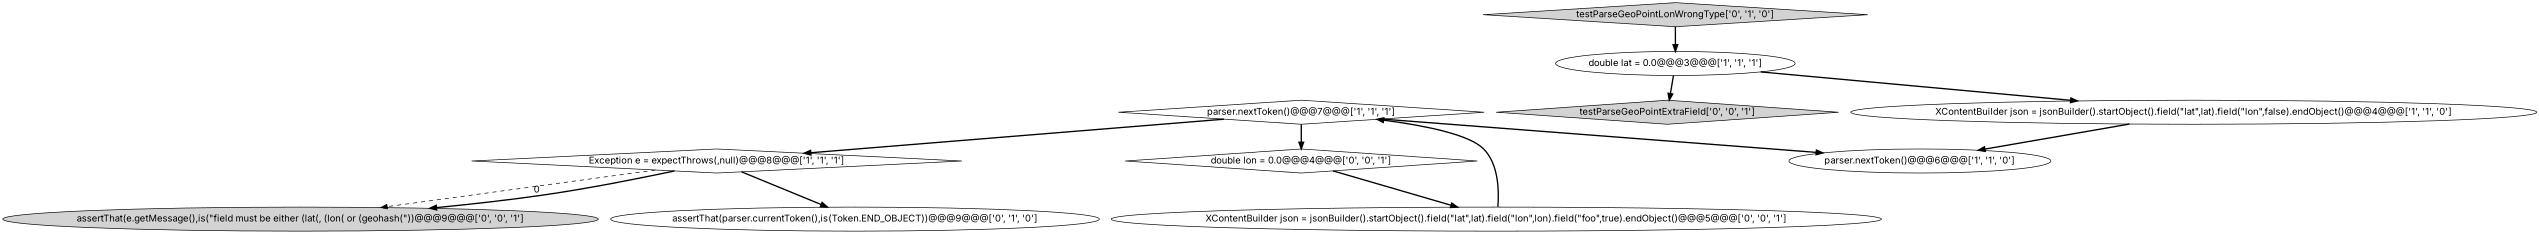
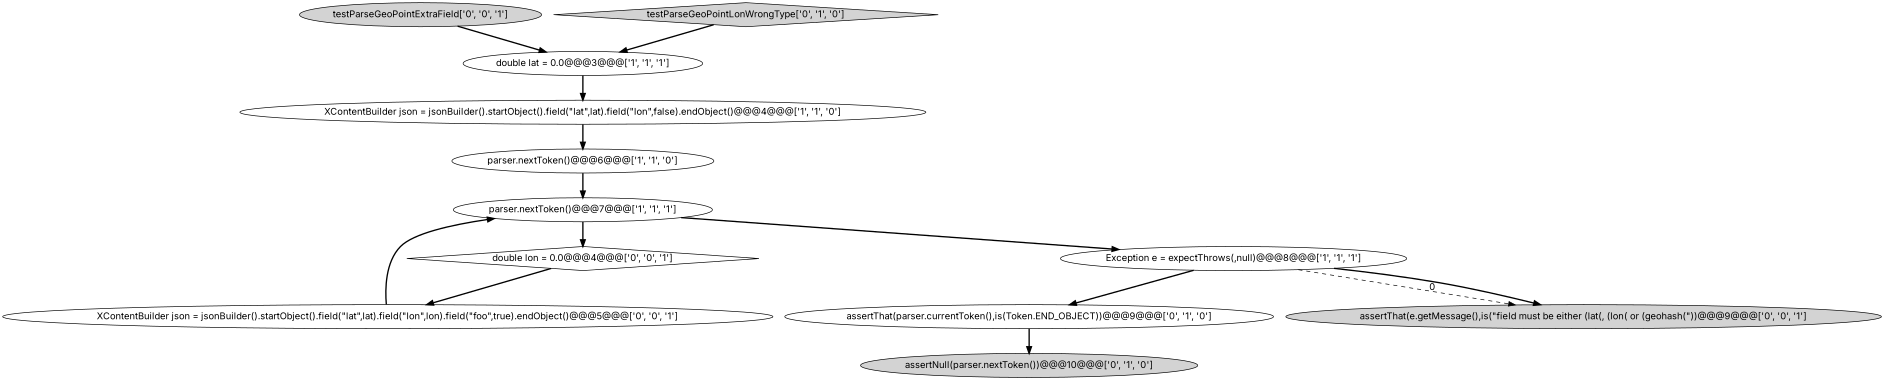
edge "double lat = 0.0@@@3@@@['1', '1', '1']" -> "testParseGeoPointExtraField['0', '0', '1']": reversed
node "parser.nextToken()@@@7@@@['1', '1', '1']": shape diamond -> ellipse
node "testParseGeoPointExtraField['0', '0', '1']": shape diamond -> ellipse
edge "parser.nextToken()@@@7@@@['1', '1', '1']" -> "parser.nextToken()@@@6@@@['1', '1', '0']": reversed
node "Exception e = expectThrows(,null)@@@8@@@['1', '1', '1']": shape diamond -> ellipse
node "assertNull(parser.nextToken())@@@10@@@['0', '1', '0']": added
